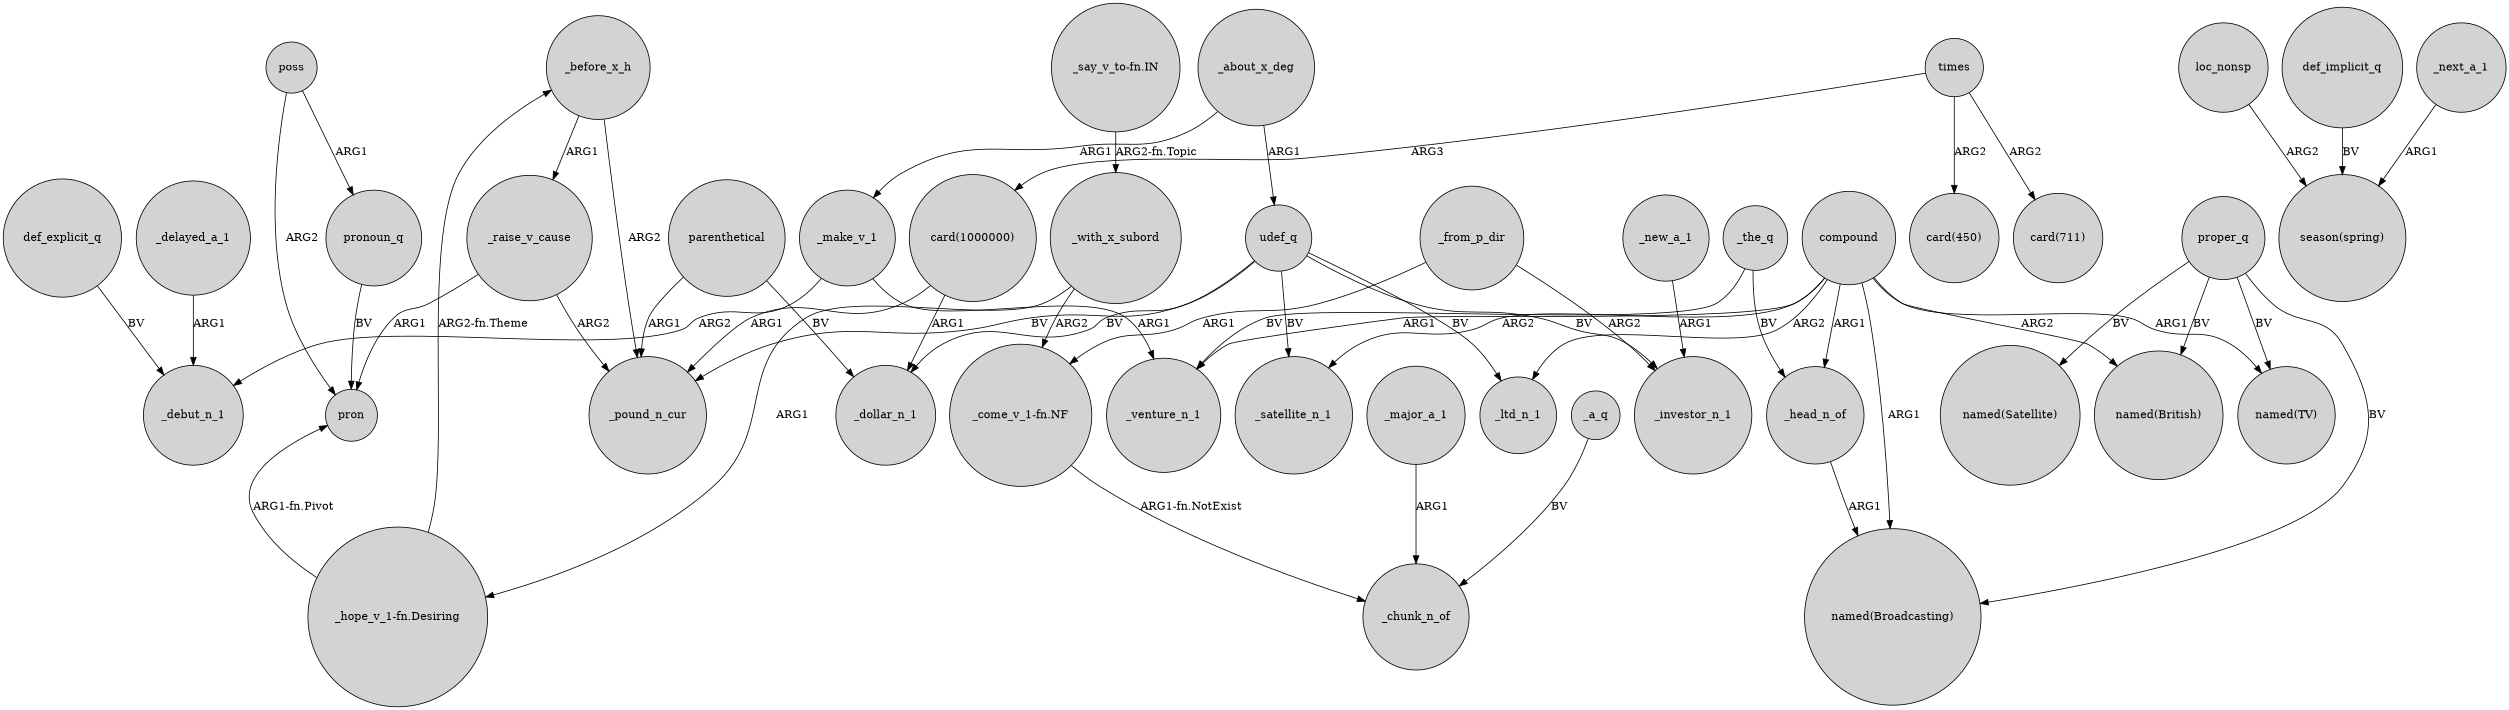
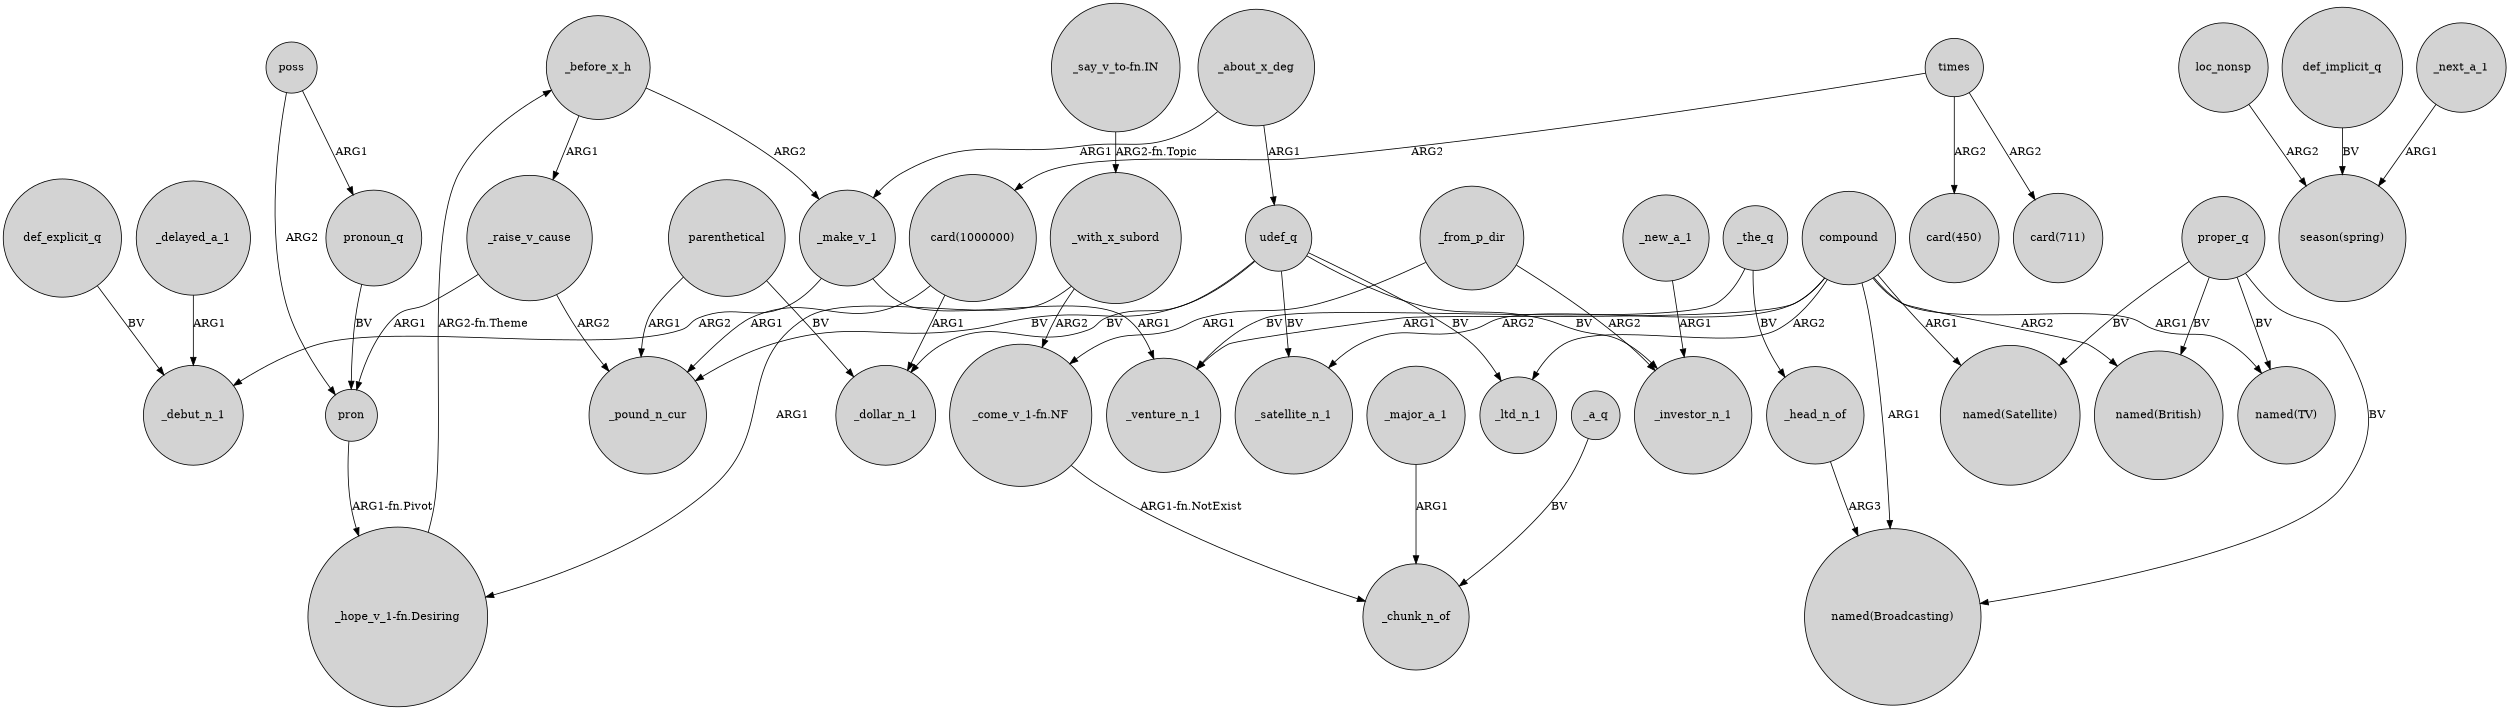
edge "times" -> "card(1000000)": label "ARG3" -> "ARG2"
edge "_before_x_h" -> "_pound_n_cur": now "_before_x_h" -> "_make_v_1"
edge "compound" -> "_head_n_of": now "compound" -> "named(Satellite)"
edge "_hope_v_1-fn.Desiring" -> "pron": reversed
edge "_head_n_of" -> "named(Broadcasting)": label "ARG1" -> "ARG3"
